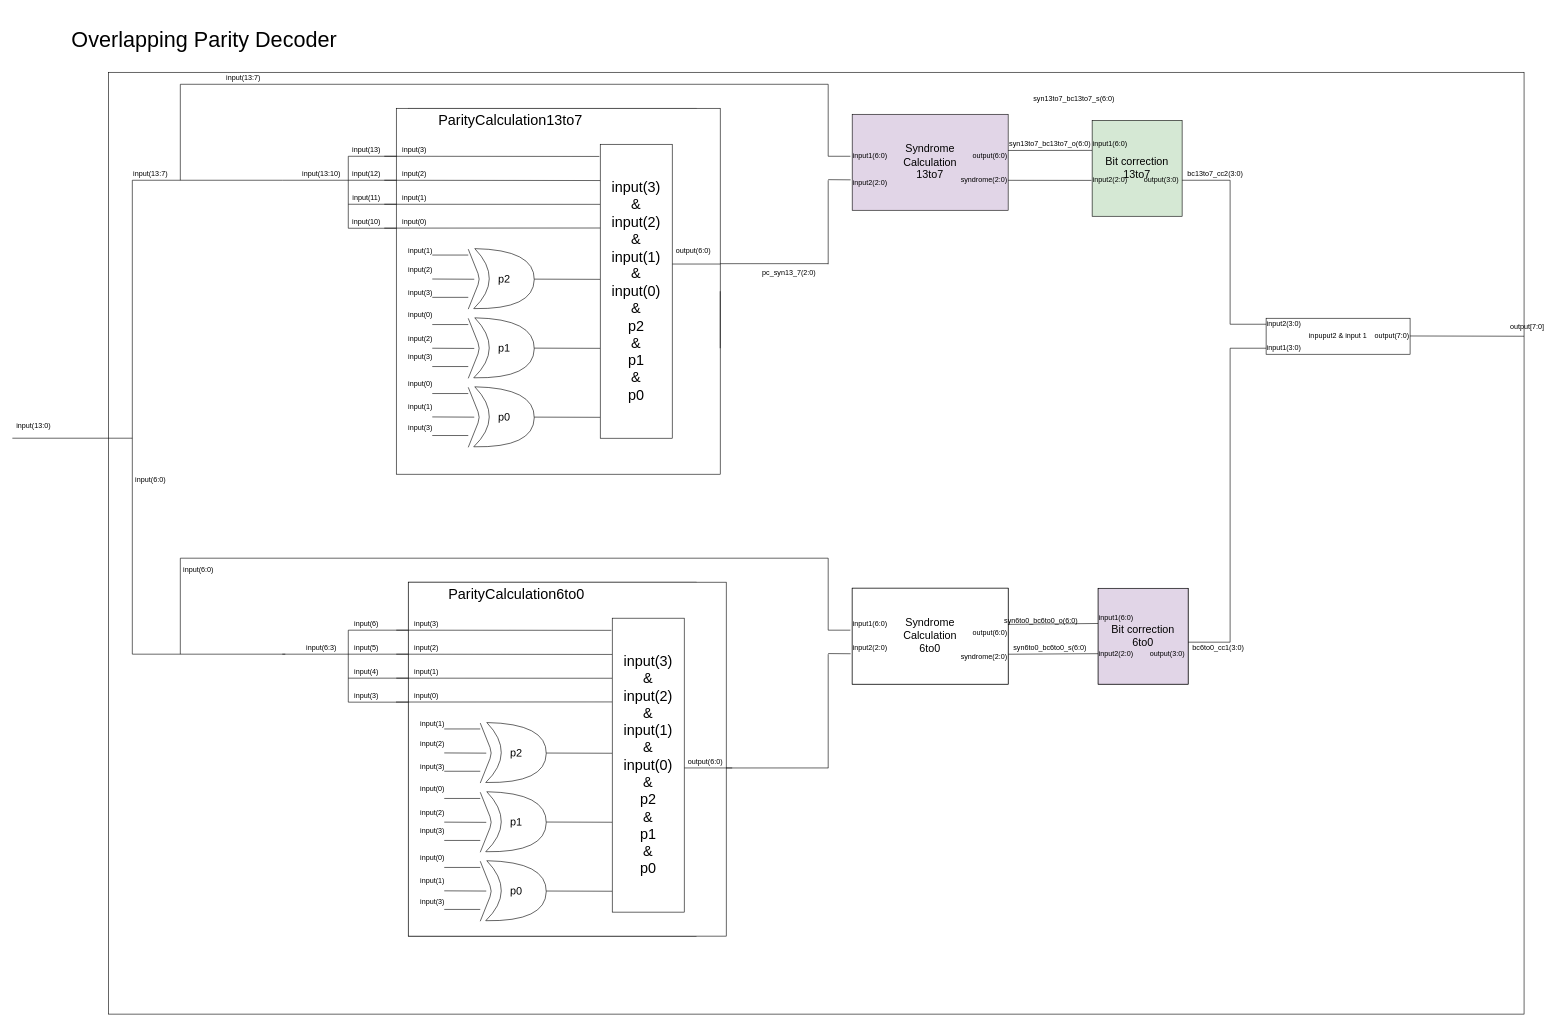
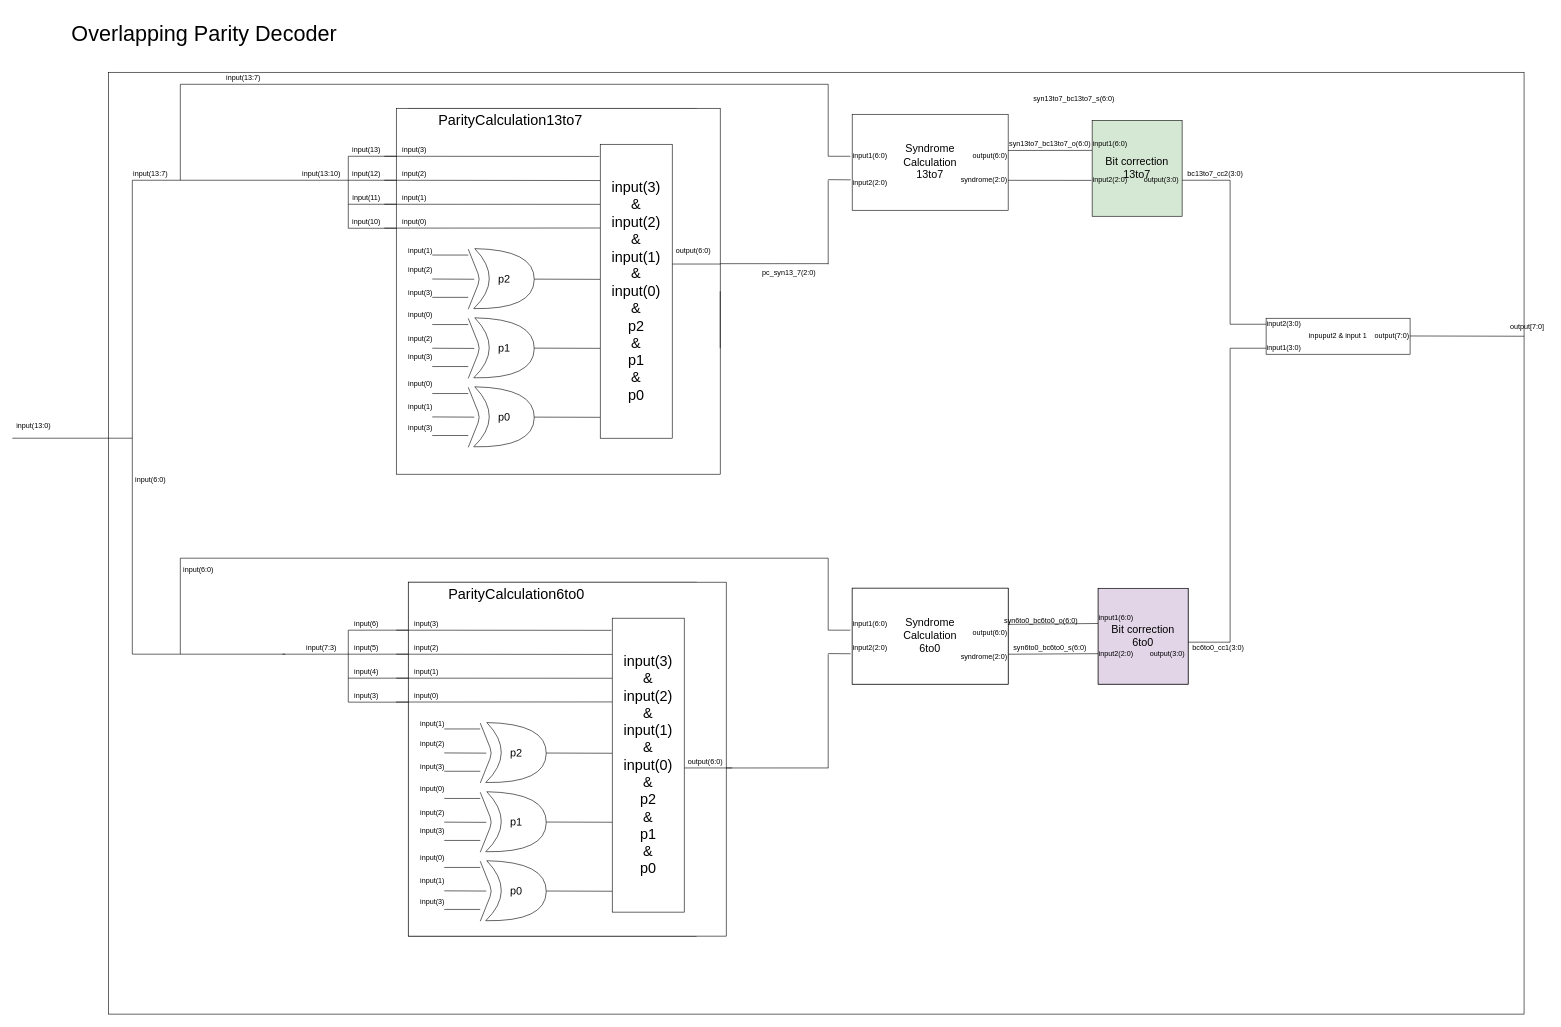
node "Overlapping Parity Decoder": moved (204, 39) -> (204, 33)
node "Syndrome Calculation 13to7": fillcolor #e1d5e7 -> #ffffff
node "input(6:3)": label "input(6:3)" -> "input(7:3)"
